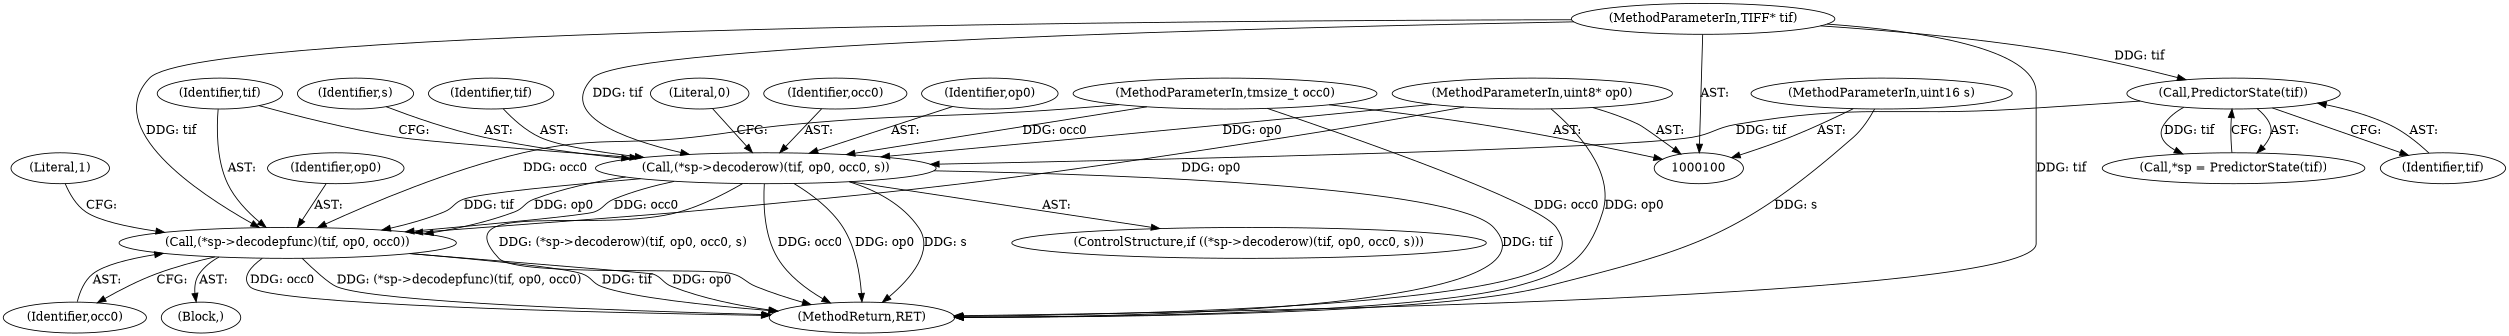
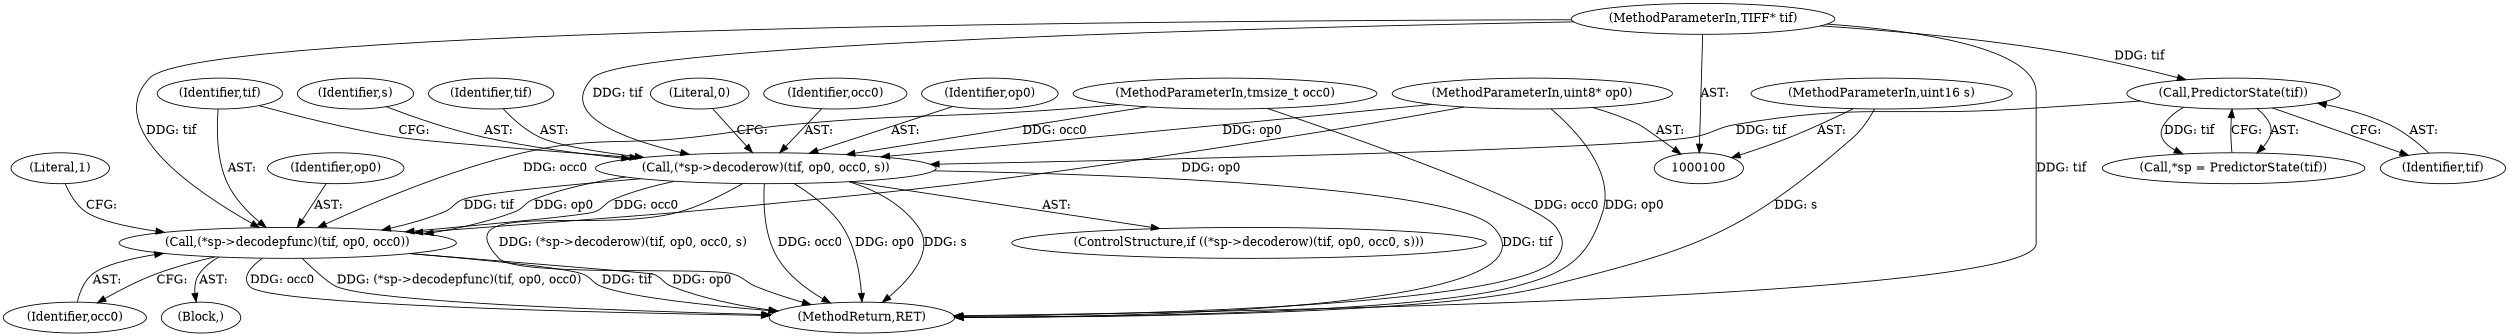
edge "(MethodParameterIn,tmsize_t occ0)" -> "1000100": removed, label "AST:"
